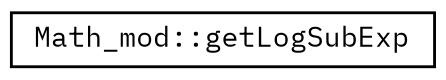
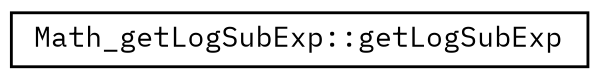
node "Math_mod::getLogSubExp": label "Math_mod::getLogSubExp" -> "Math_getLogSubExp::getLogSubExp"
